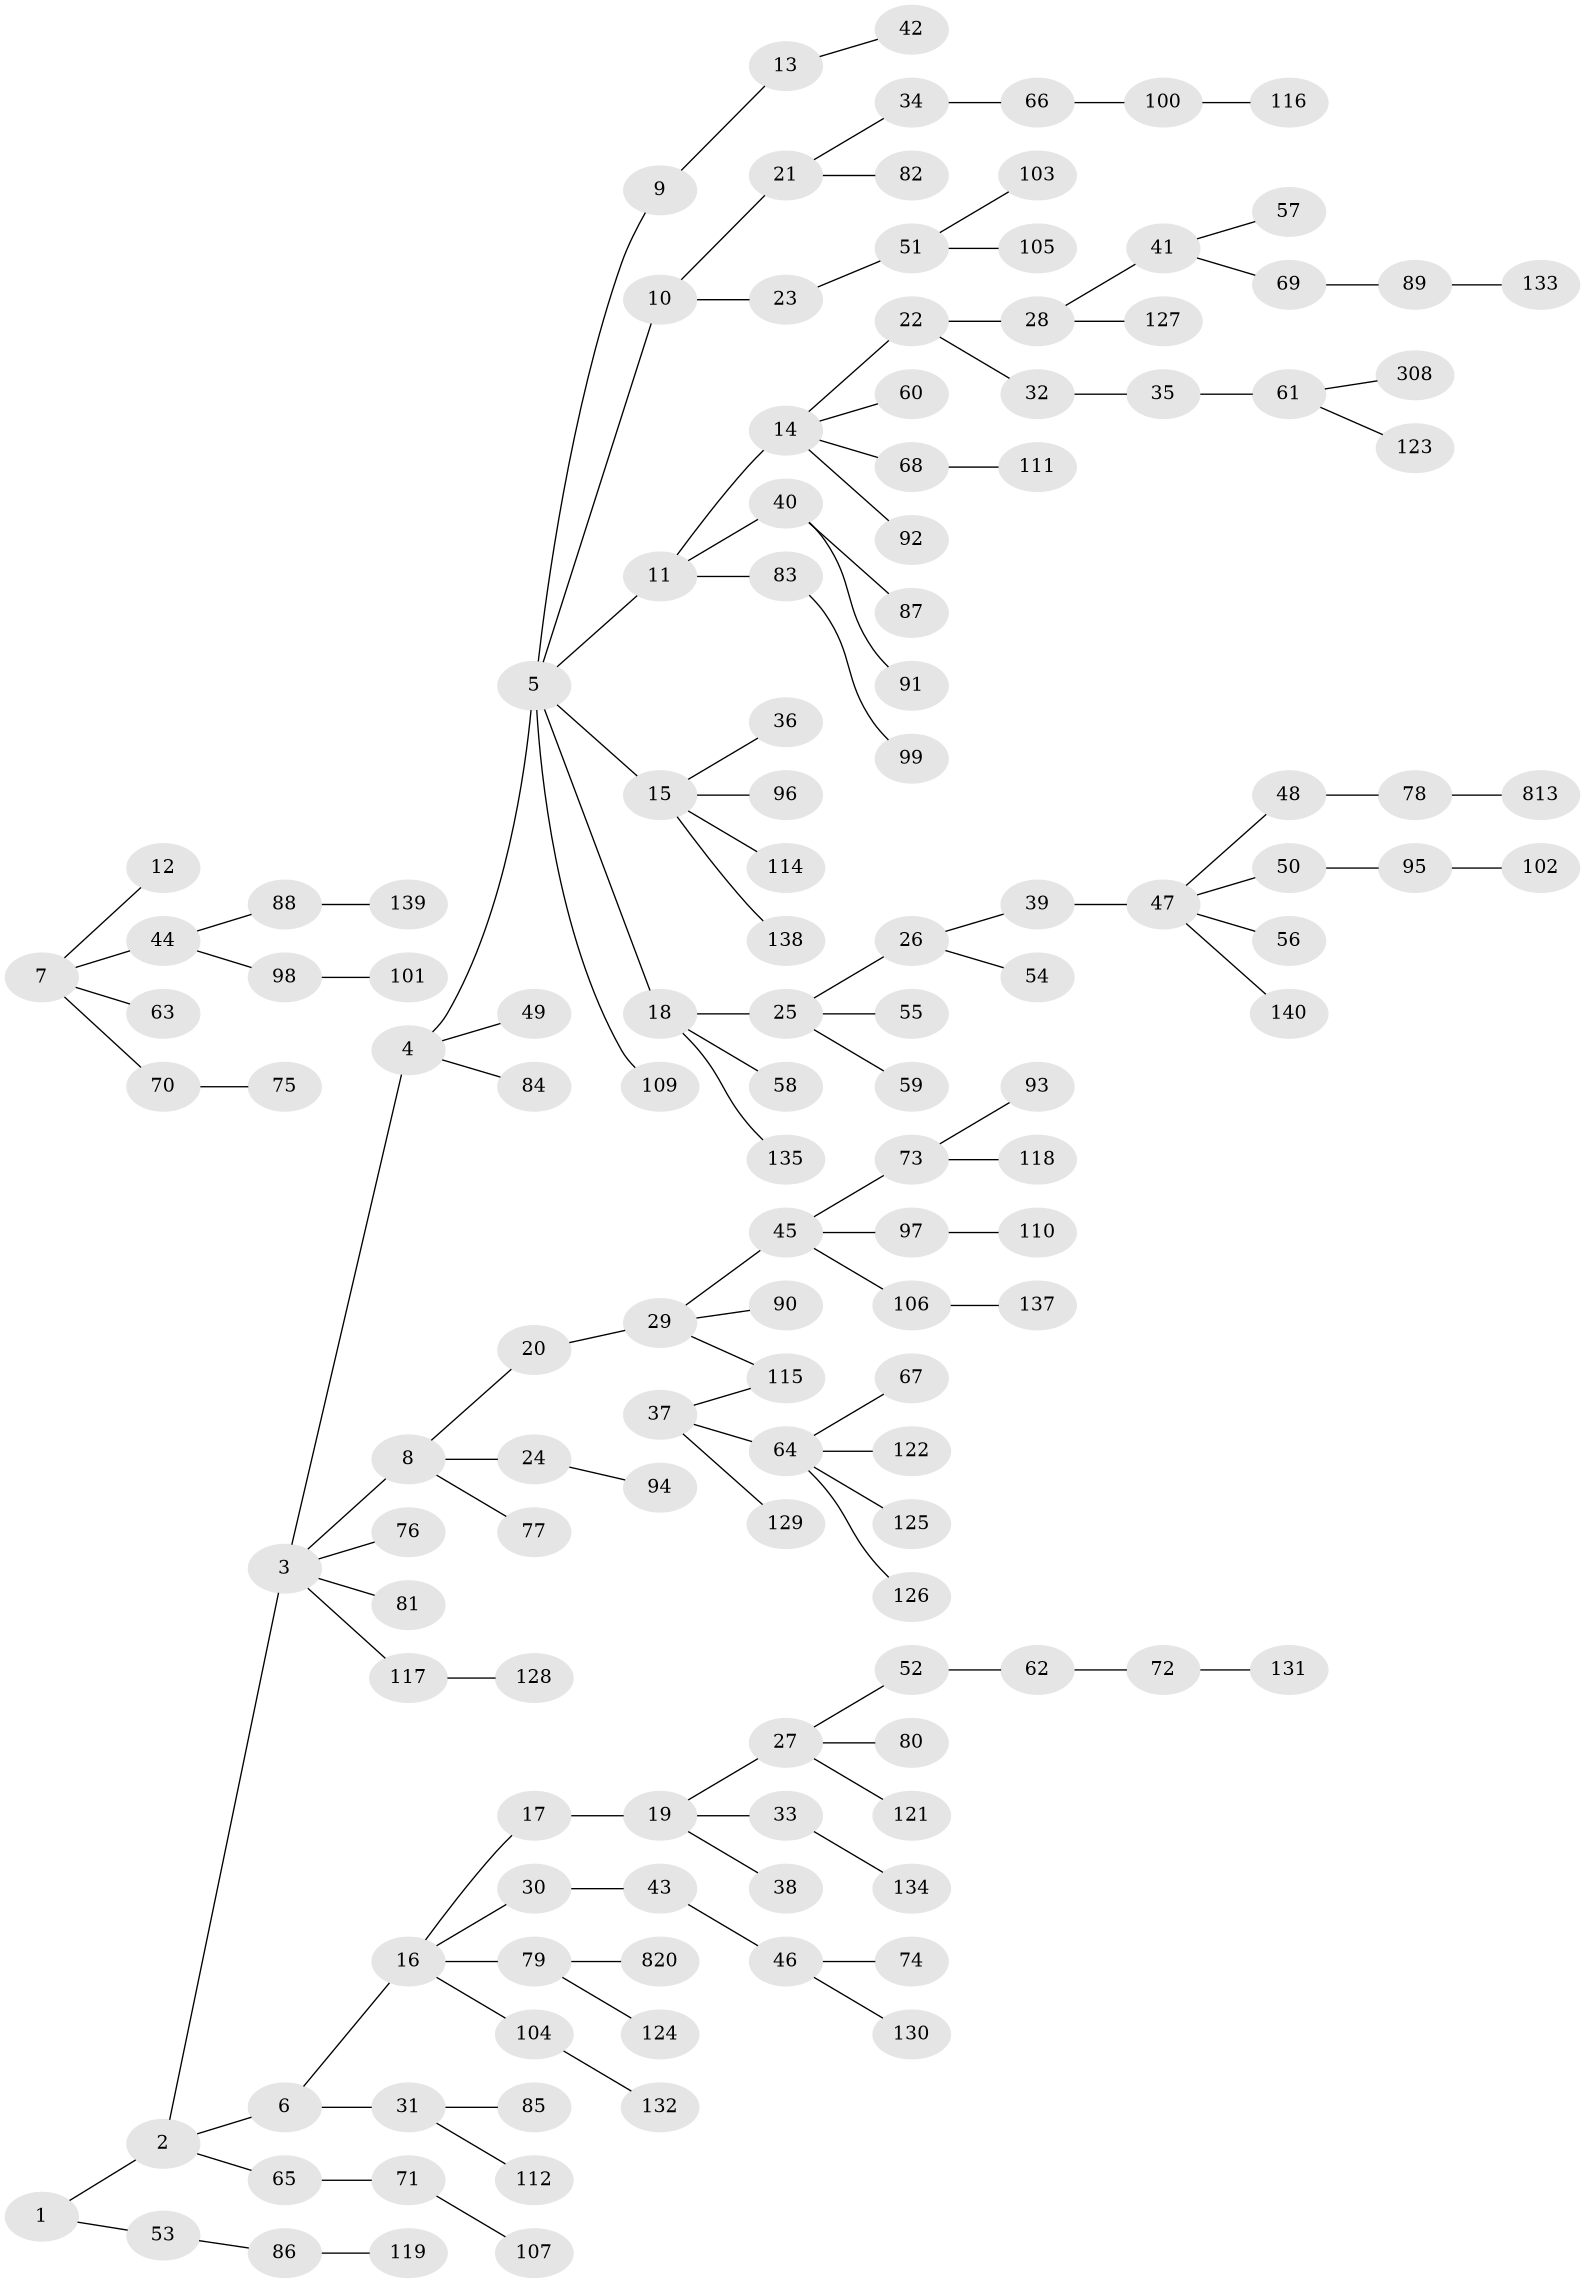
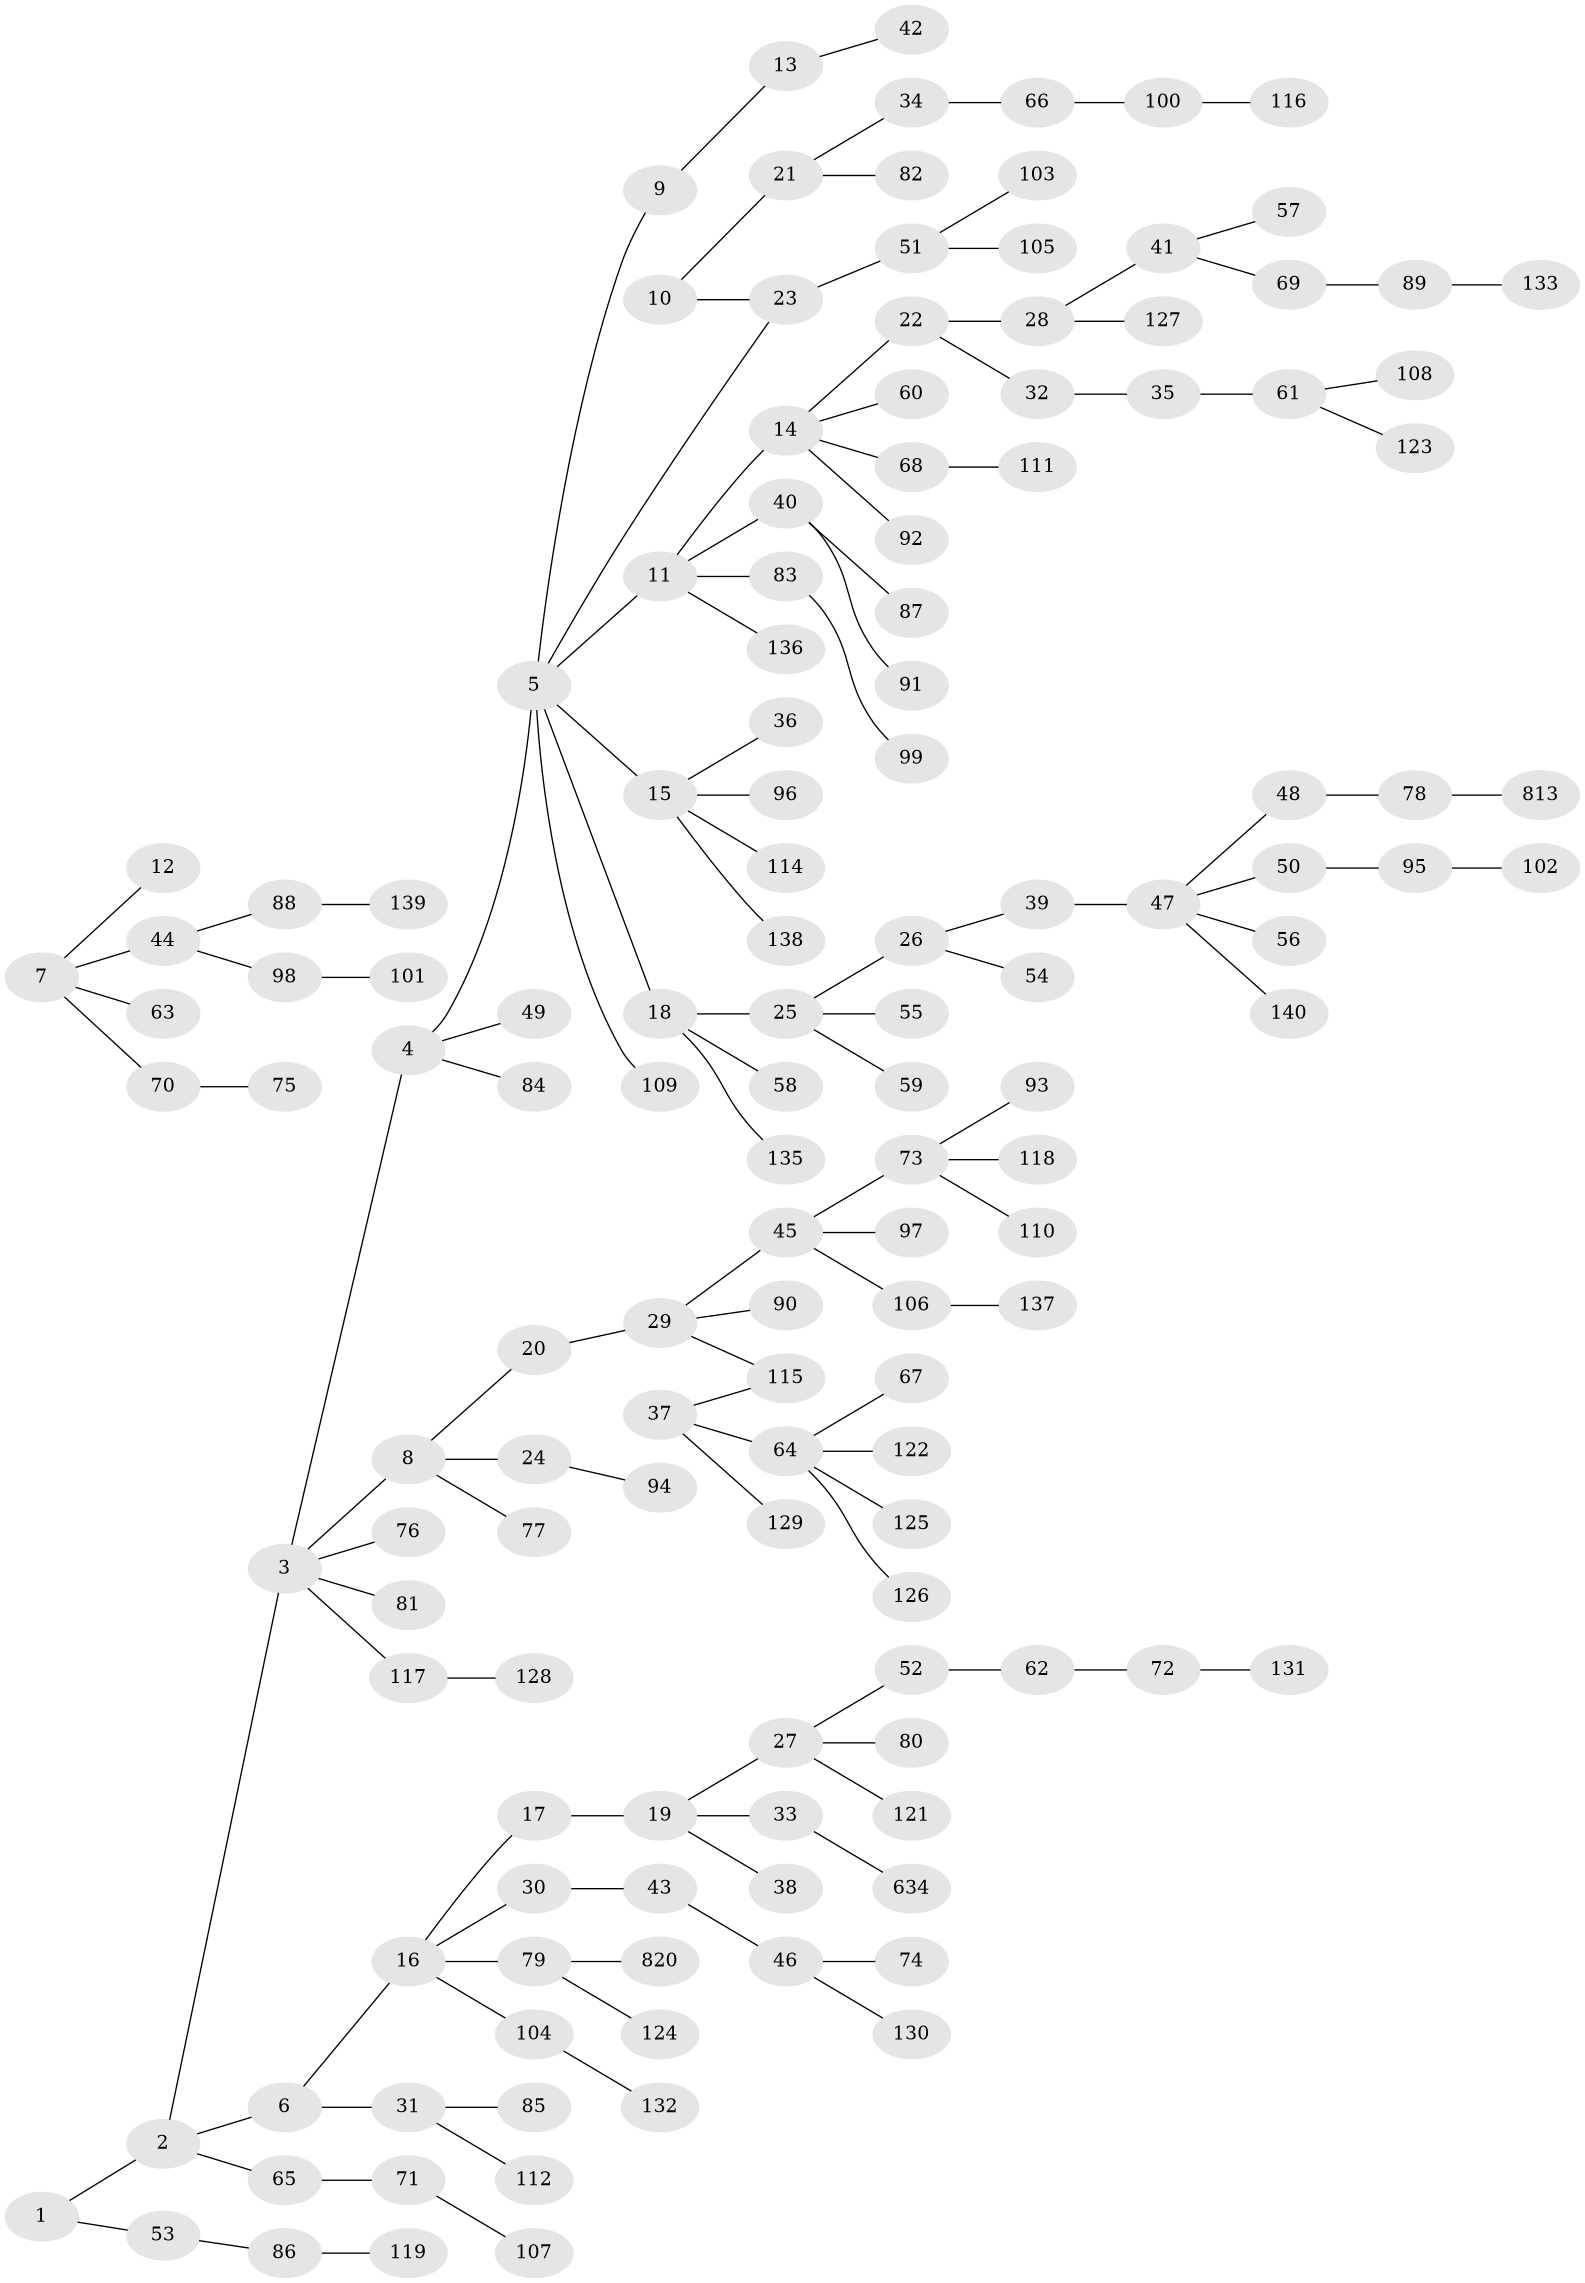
node "308": label "308" -> "108"
edge "10" -- "5": now "23" -- "5"
node "136": added
edge "97" -- "110": now "73" -- "110"
node "134": label "134" -> "634"
